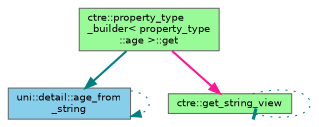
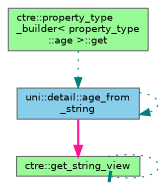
edge "ctre::property_type _builder< property_type ::age >::get" -> "uni::detail::age_from _string": style bold -> dotted
edge "ctre::property_type _builder< property_type ::age >::get" -> "ctre::get_string_view": now "uni::detail::age_from _string" -> "ctre::get_string_view"
